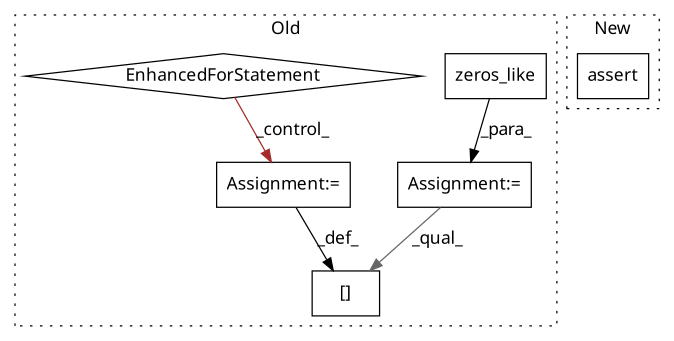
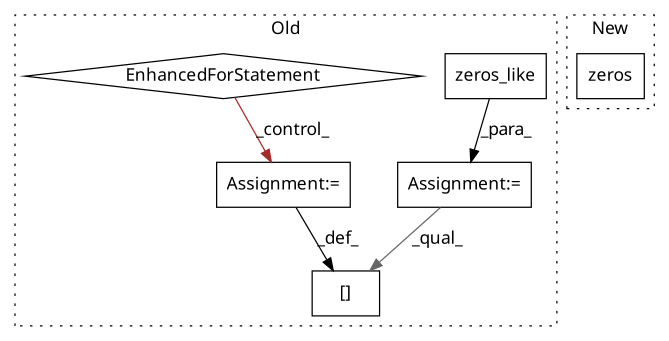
node "assert": label "assert" -> "zeros"
